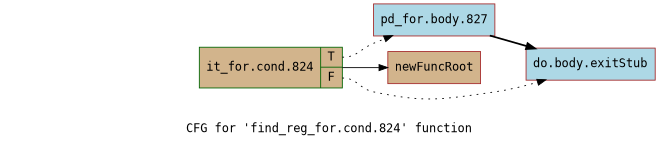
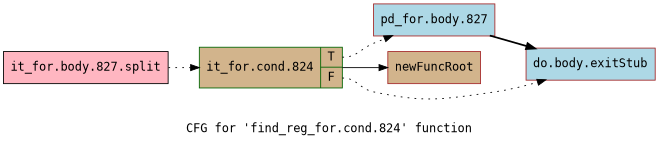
node "it_for.body.827.split": added
